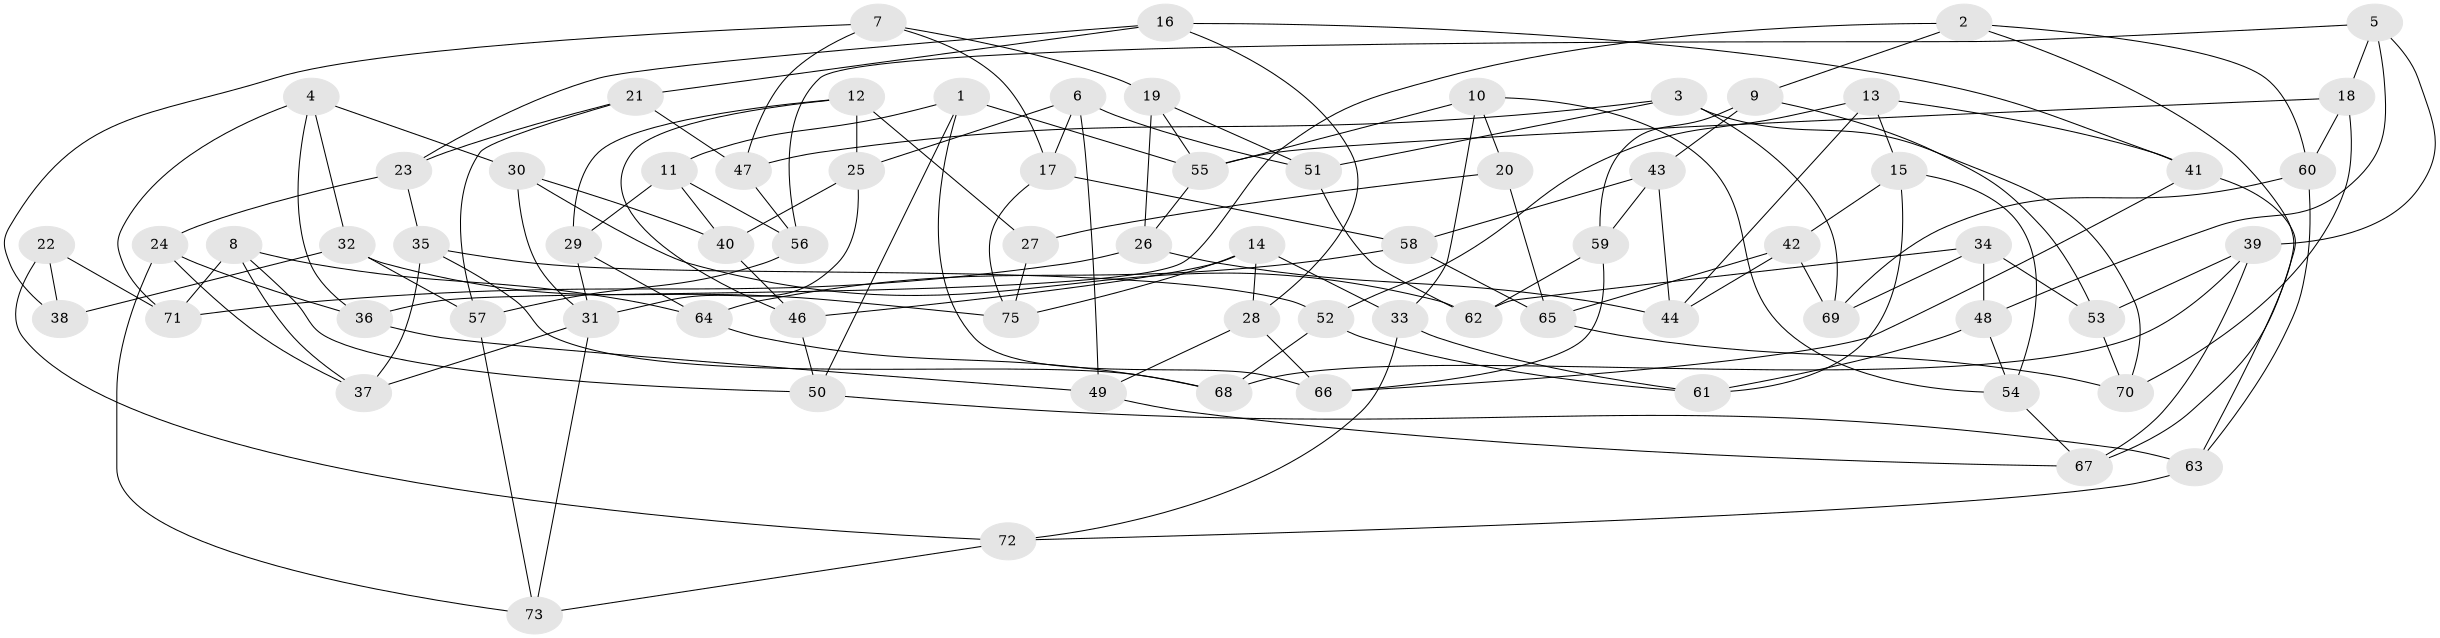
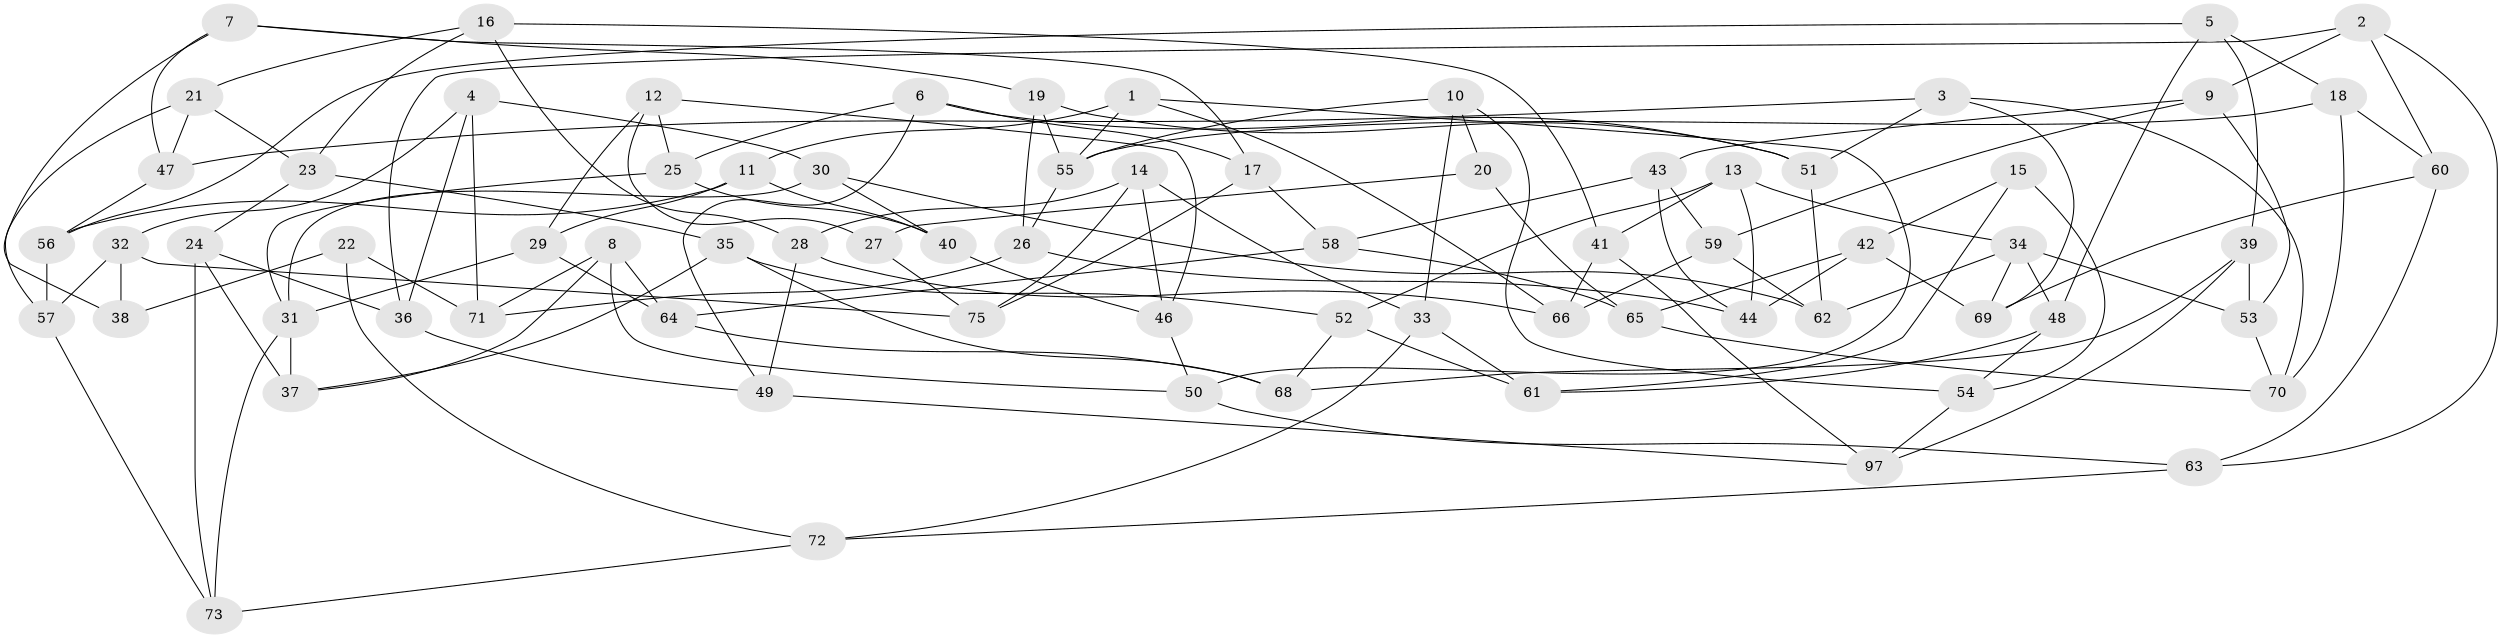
edge "13" -- "15": now "13" -- "34"
node "67": label "67" -> "97"
